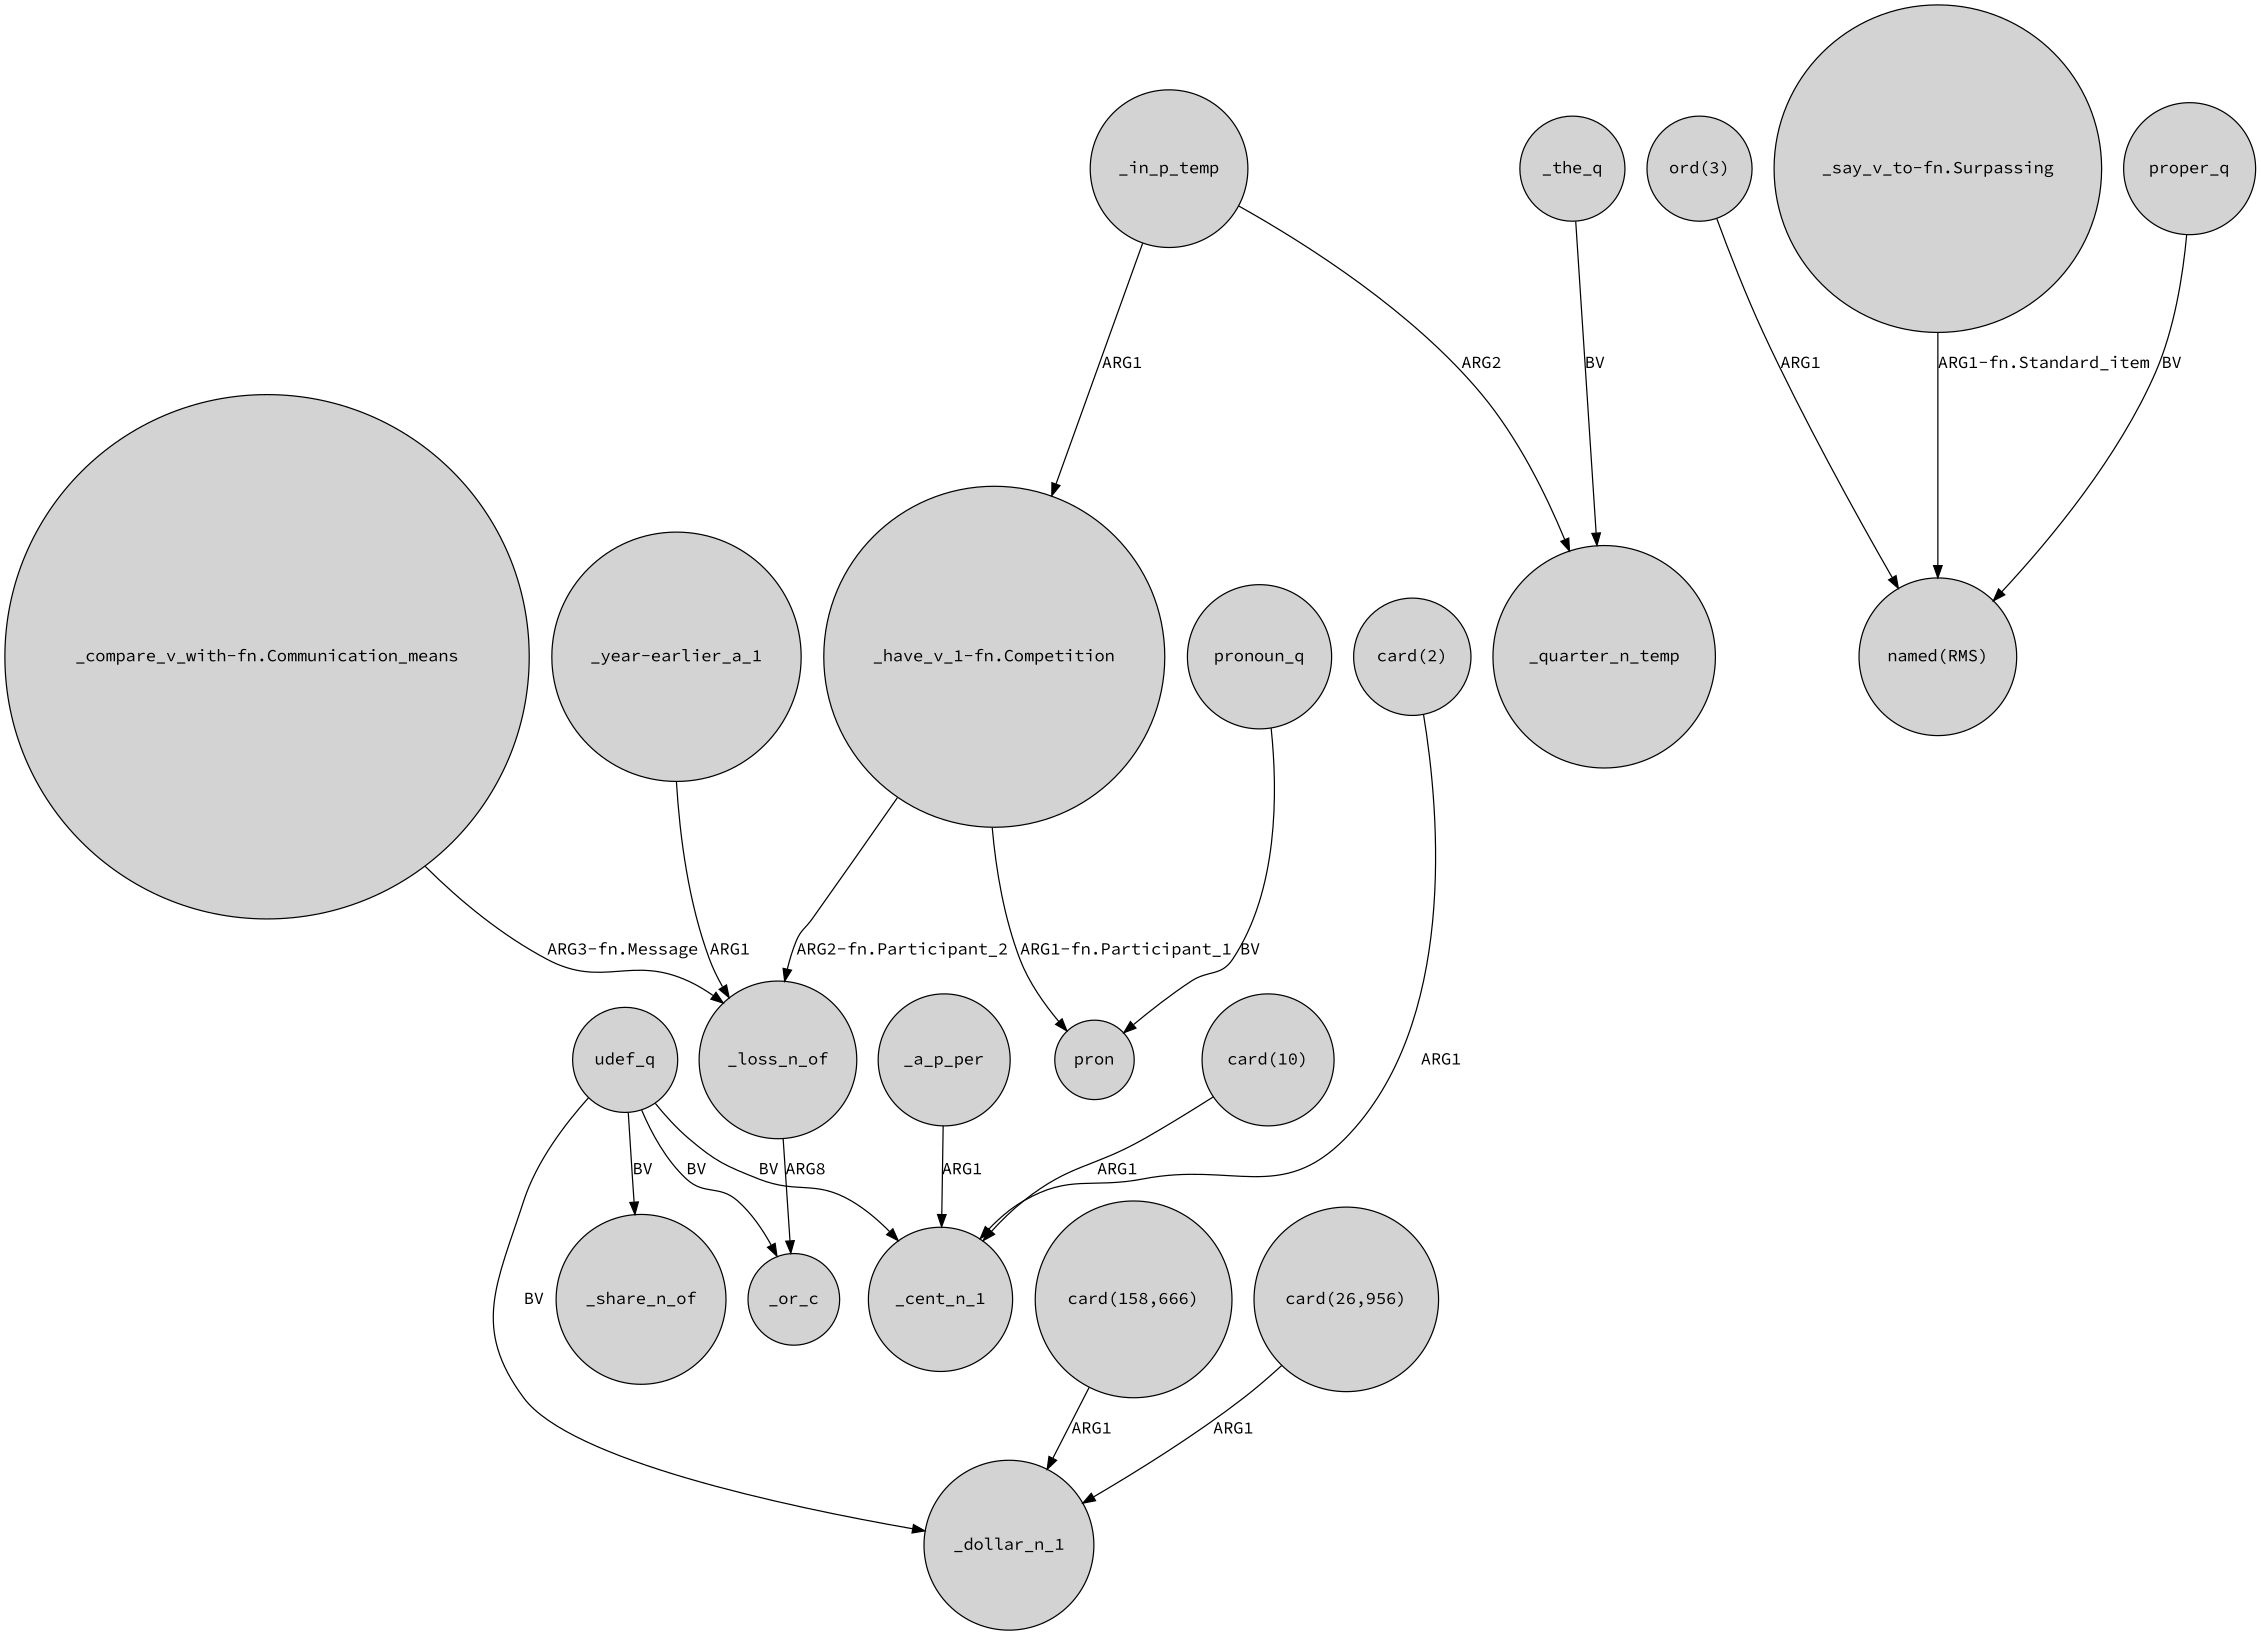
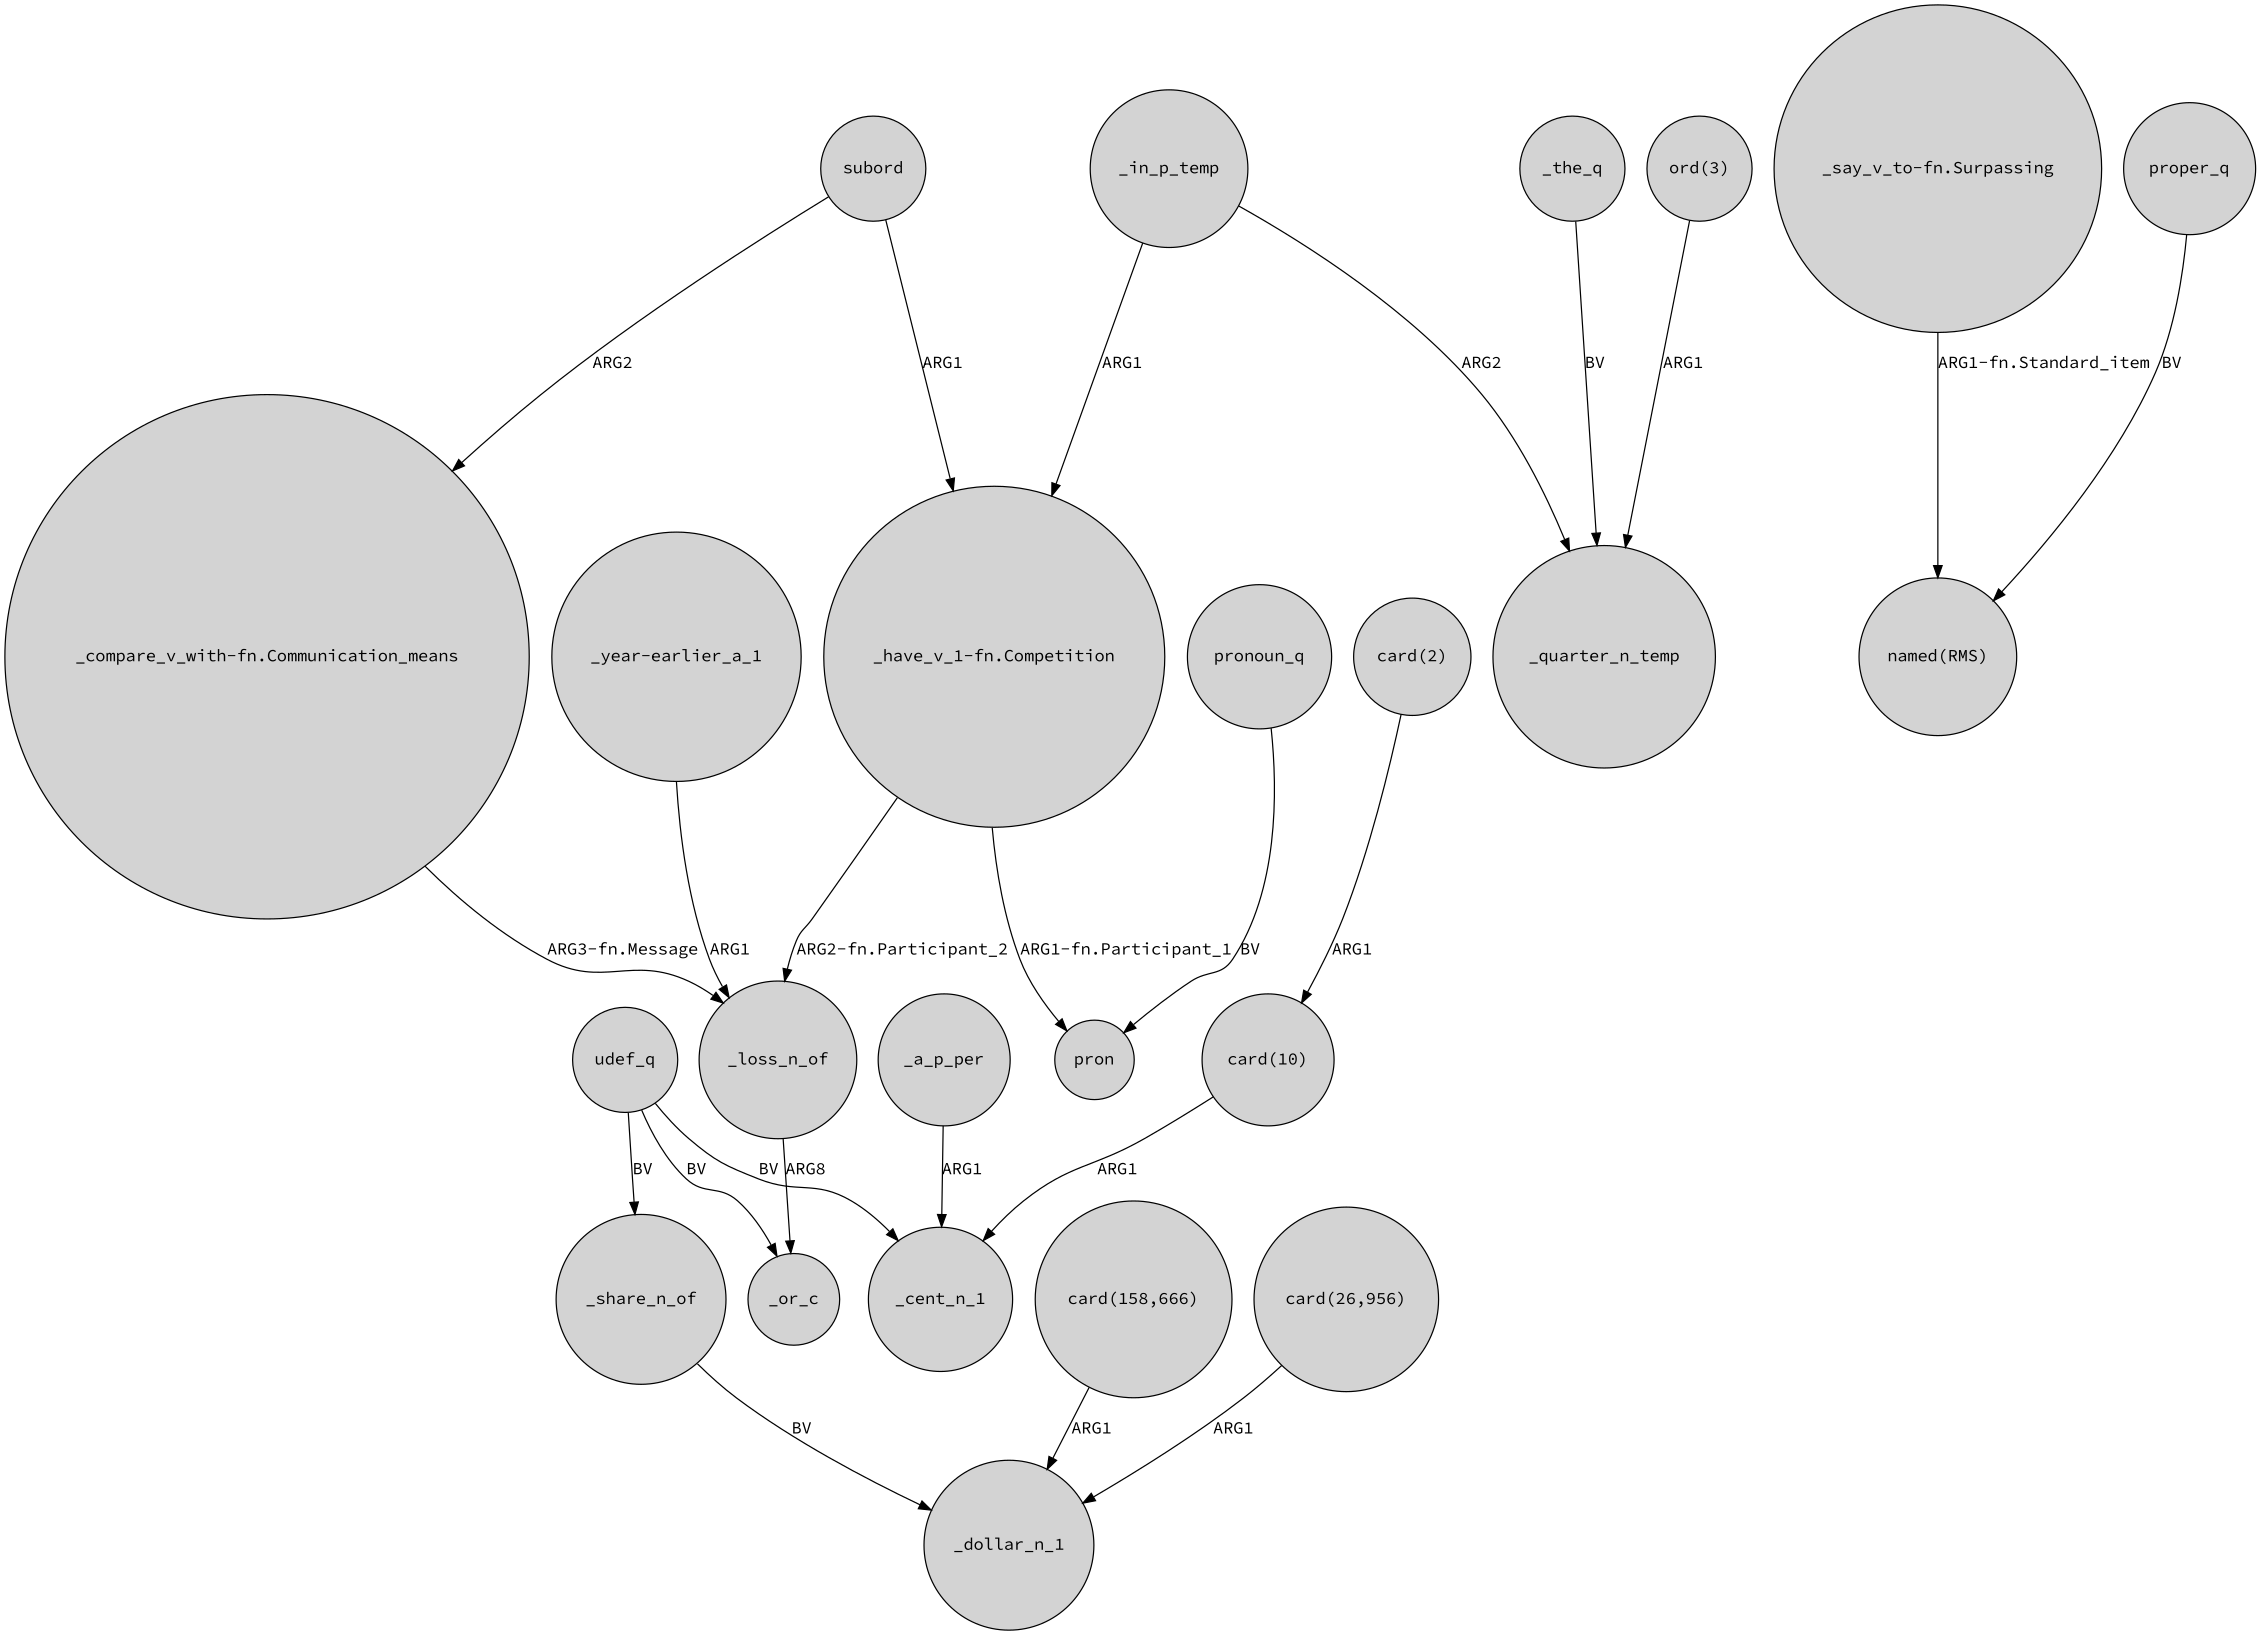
node "subord": added
edge "ord(3)" -> "named(RMS)": now "ord(3)" -> "_quarter_n_temp"
edge "card(2)" -> "_cent_n_1": now "card(2)" -> "card(10)"
edge "udef_q" -> "_dollar_n_1": now "_share_n_of" -> "_dollar_n_1"
